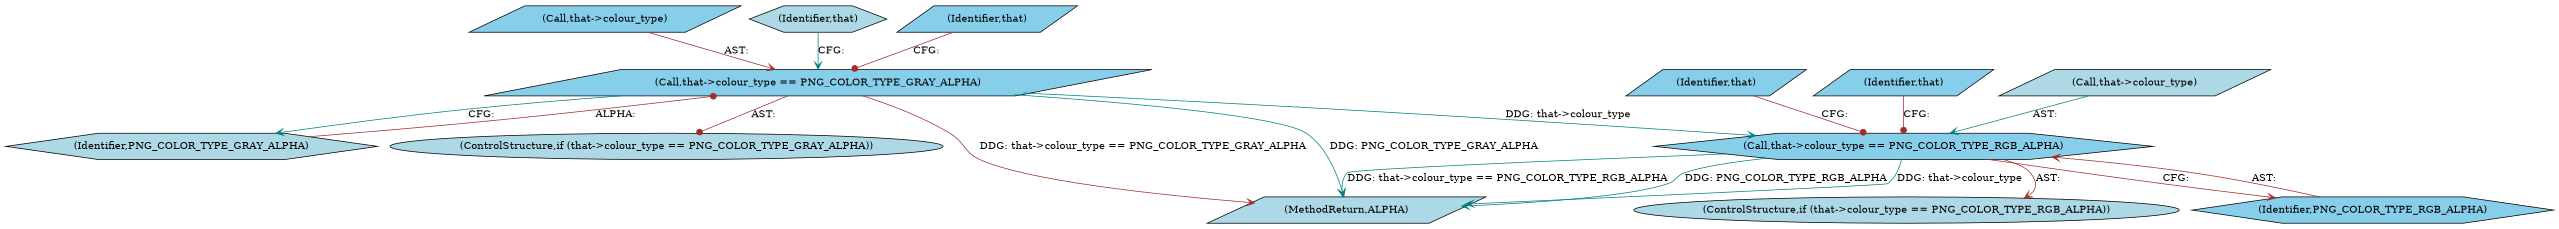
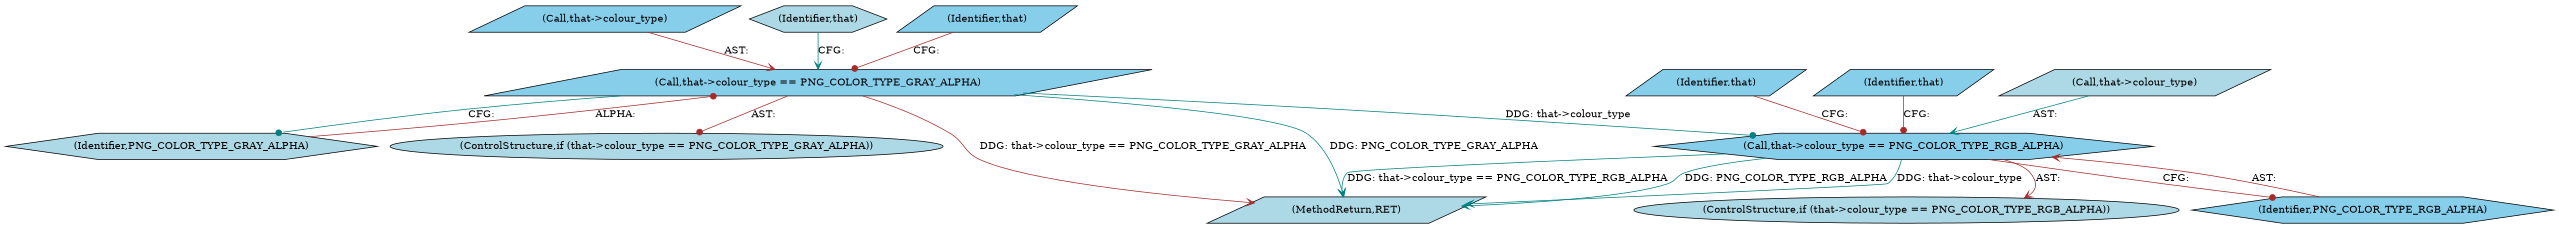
edge "(Call,that->colour_type == PNG_COLOR_TYPE_GRAY_ALPHA)" -> "(Identifier,PNG_COLOR_TYPE_GRAY_ALPHA)": arrowhead vee -> dot
edge "(Call,that->colour_type == PNG_COLOR_TYPE_GRAY_ALPHA)" -> "(Call,that->colour_type == PNG_COLOR_TYPE_RGB_ALPHA)": arrowhead vee -> dot
edge "(Call,that->colour_type == PNG_COLOR_TYPE_RGB_ALPHA)" -> "(Identifier,PNG_COLOR_TYPE_RGB_ALPHA)": arrowhead vee -> dot
node "(MethodReturn,ALPHA)": label "(MethodReturn,ALPHA)" -> "(MethodReturn,RET)"
